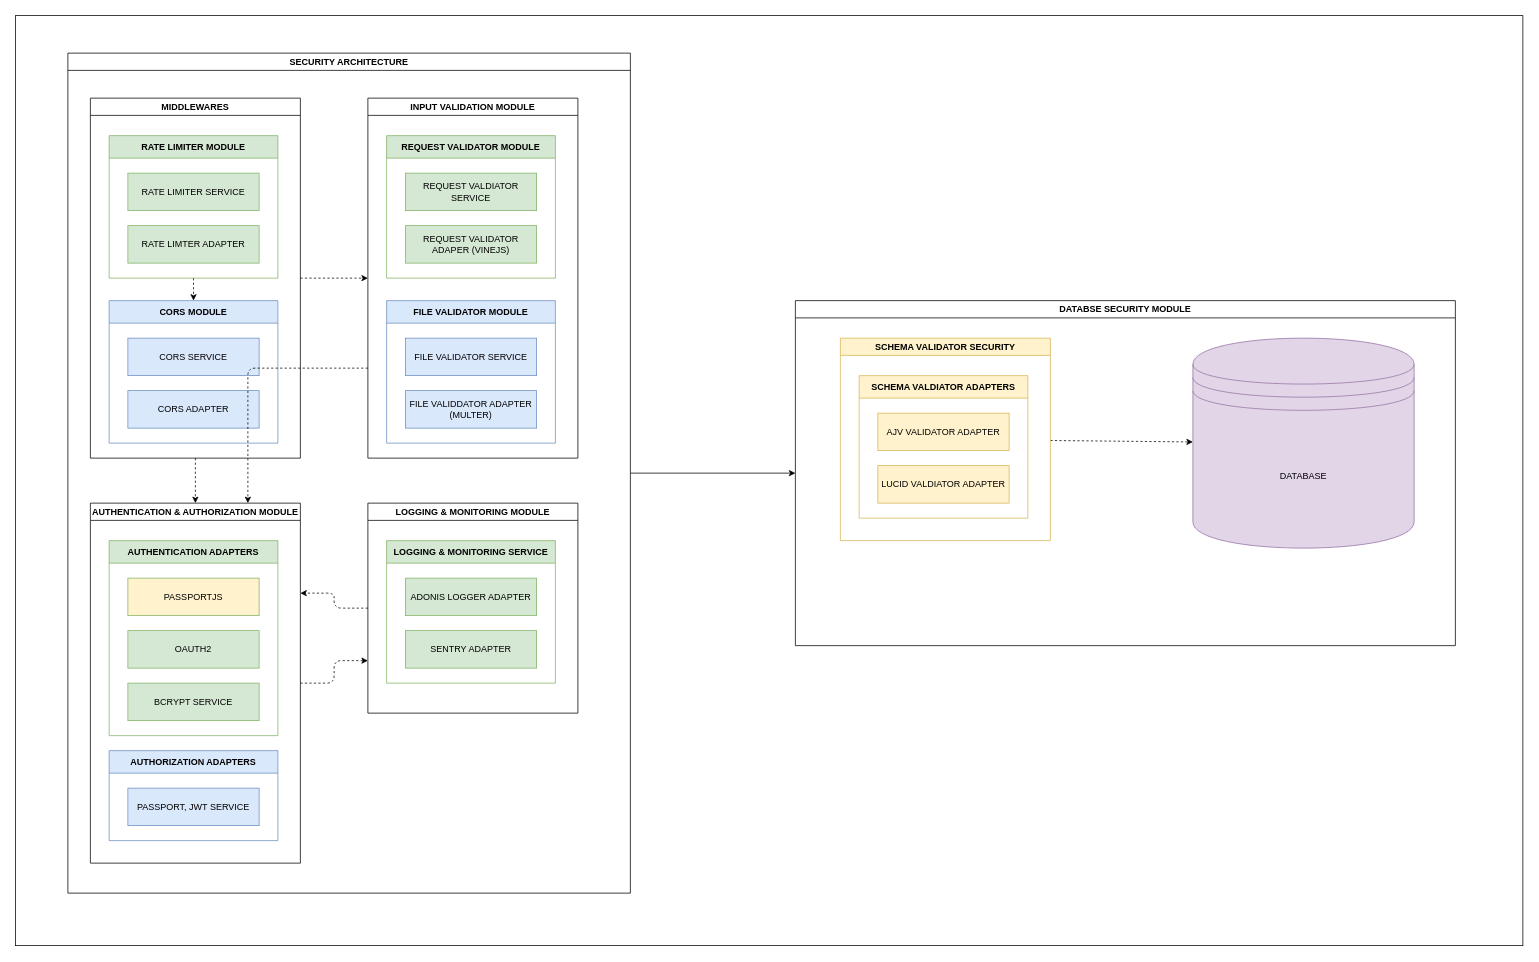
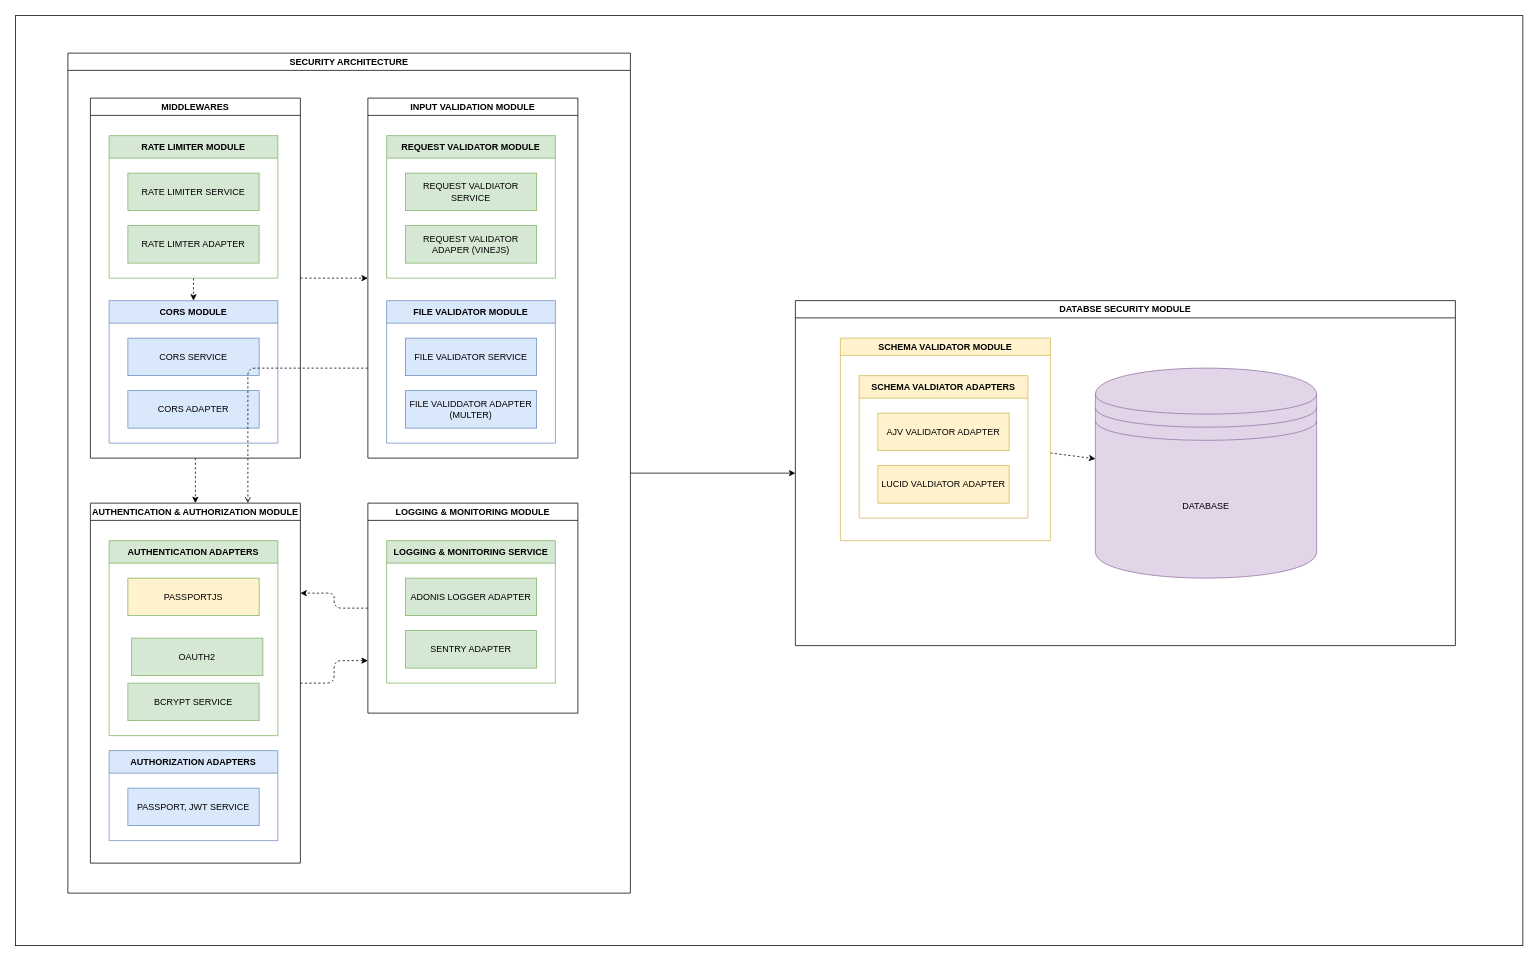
node "SCHEMA VALIDATOR SECURITY": label "SCHEMA VALIDATOR SECURITY" -> "SCHEMA VALIDATOR MODULE"
node "DATABASE": moved (1304, 443) -> (1206, 473)
edge "INPUT VALIDATION MODULE" -> "AUTHENTICATION & AUTHORIZATION MODULE": arrowhead classic -> open
node "OAUTH2": moved (194, 649) -> (197, 657)
